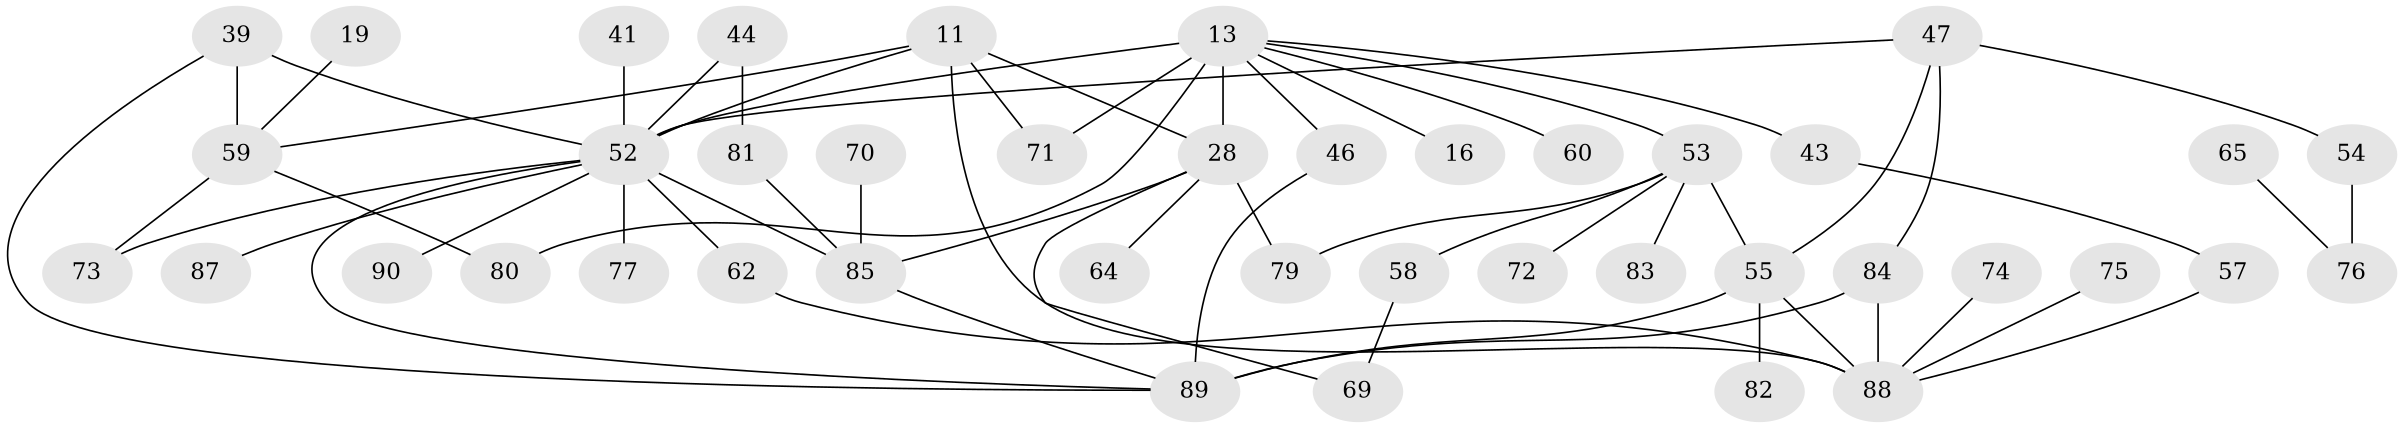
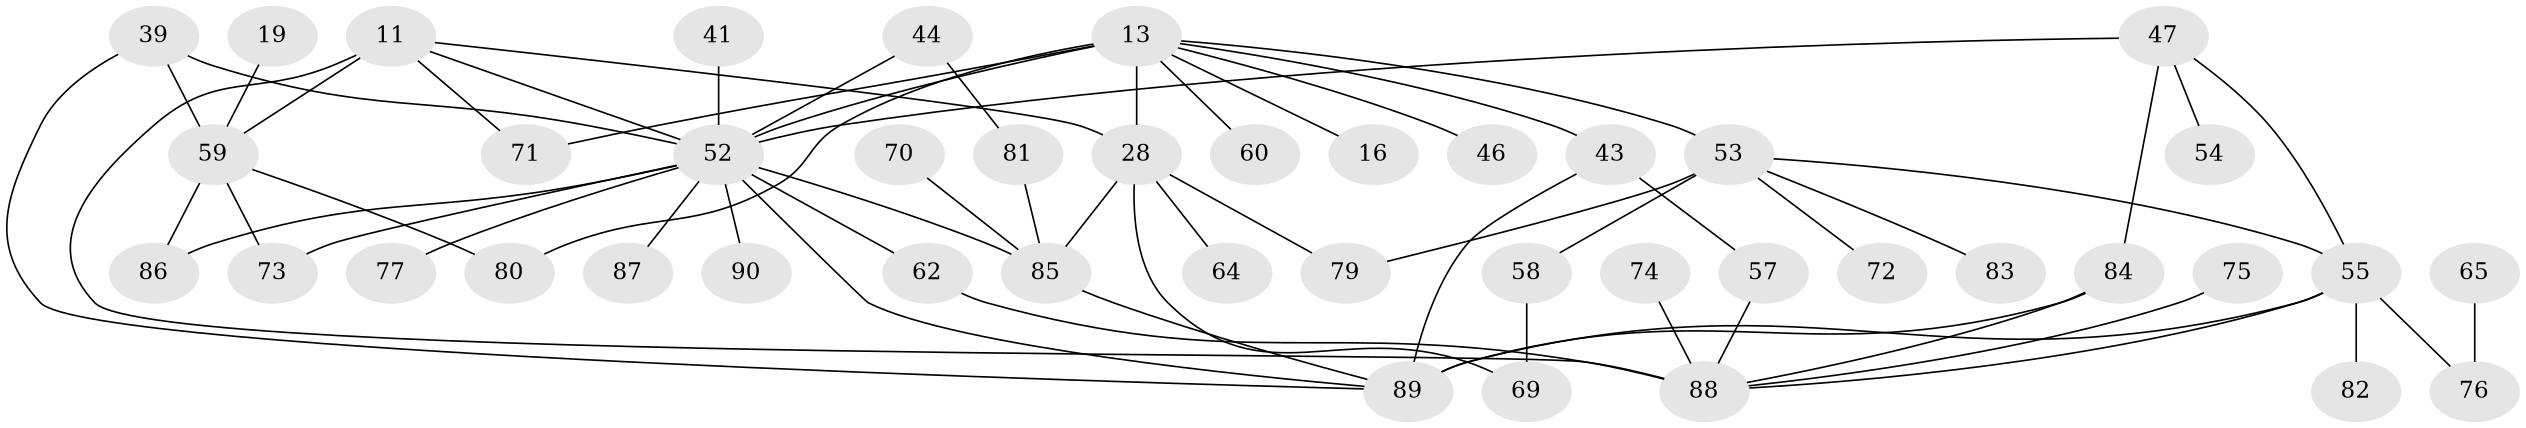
edge "54" -- "76": now "55" -- "76"
edge "46" -- "89": now "43" -- "89"
node "86": added
